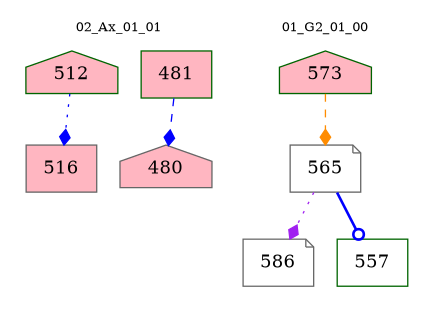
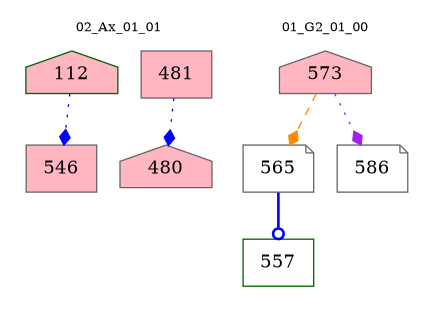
node "512": label "512" -> "112"
node "481": color darkgreen -> gray40
node "573": color darkgreen -> gray40
edge "481" -> "480": style dashed -> dotted
node "516": label "516" -> "546"
edge "565" -> "586": now "573" -> "586"
